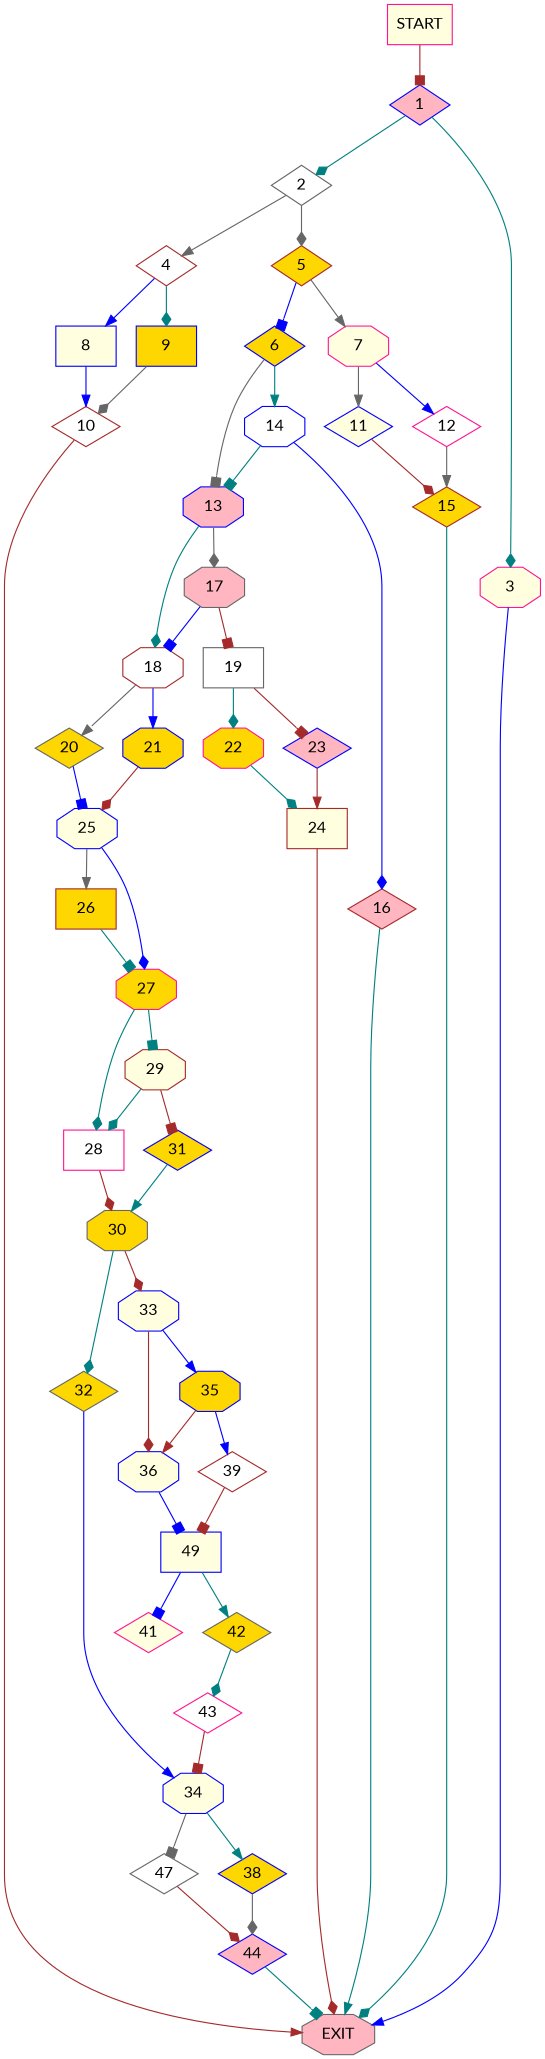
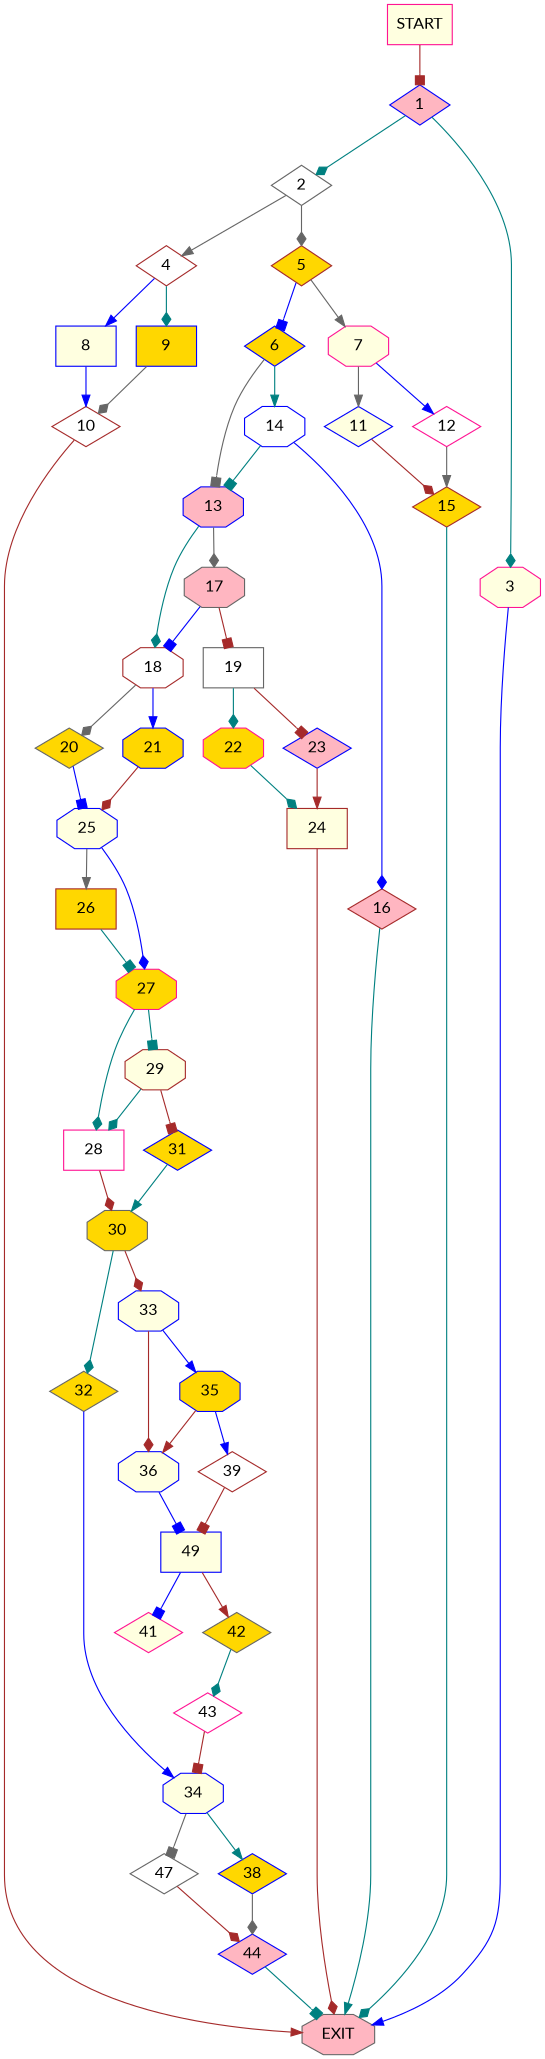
edge "18" -> "20": arrowhead normal -> diamond
edge "49" -> "42": color teal -> brown
